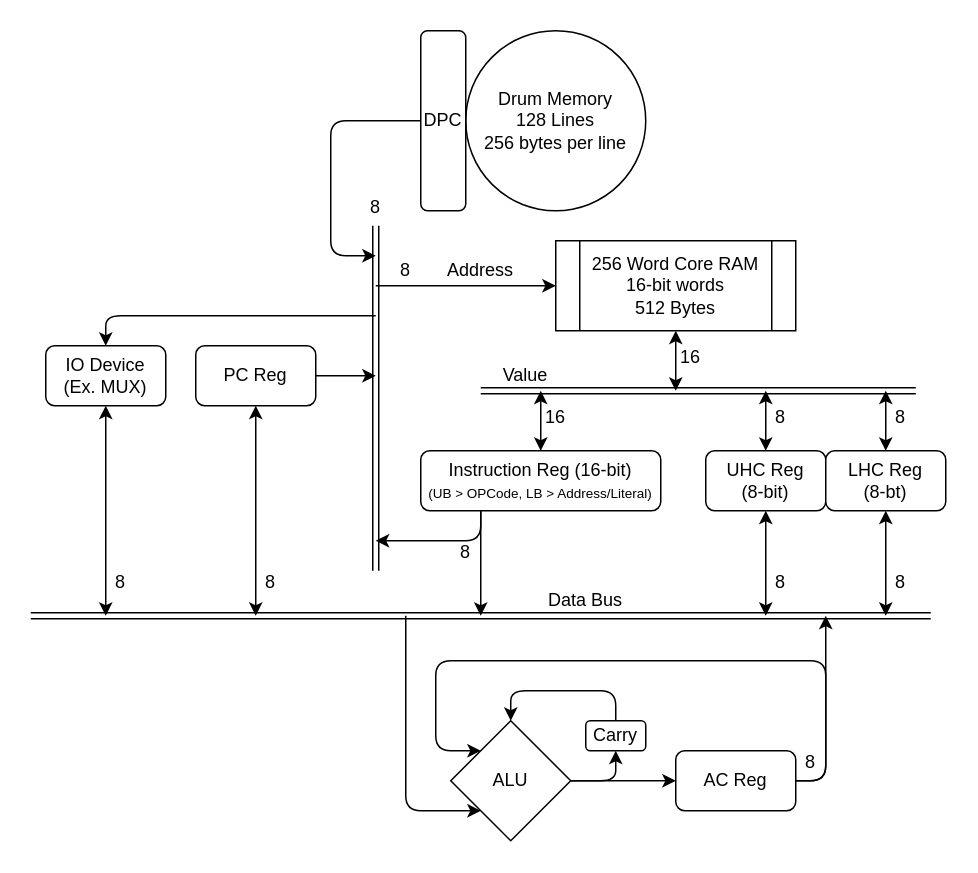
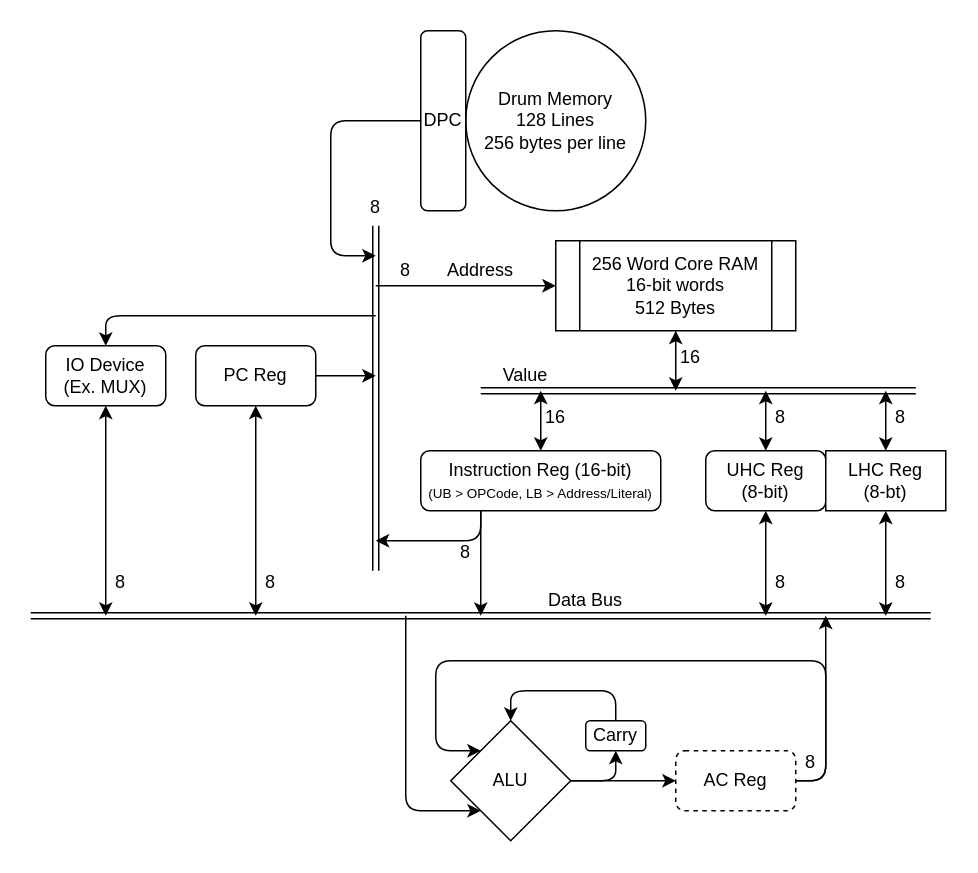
node "LHC Reg (8-bt)": shape rounded rectangle -> rectangle
node "AC Reg": style solid -> dashed
